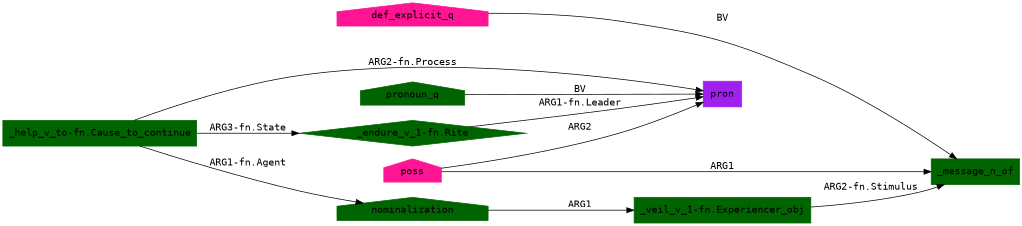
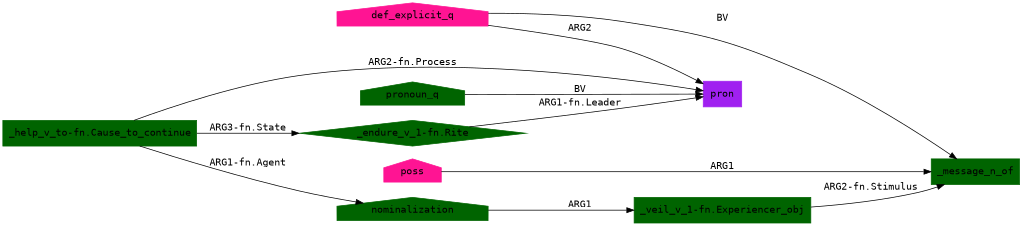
edge "poss" -> "pron": now "def_explicit_q" -> "pron"
